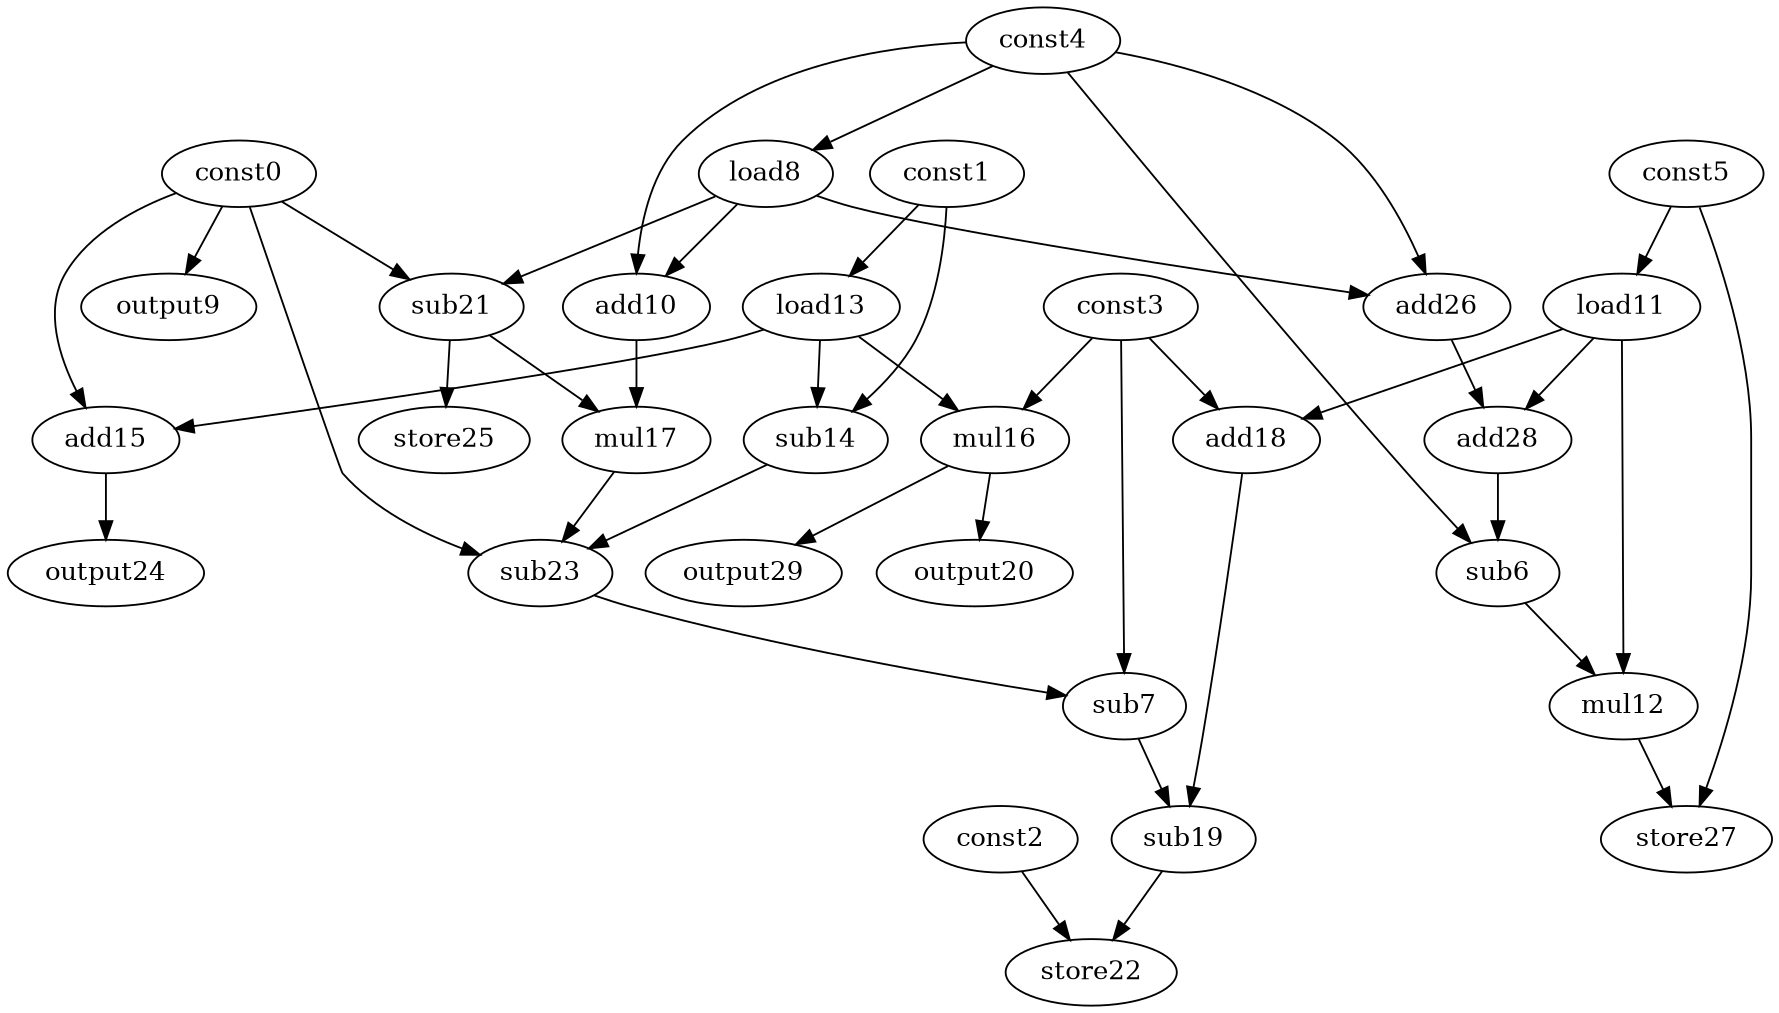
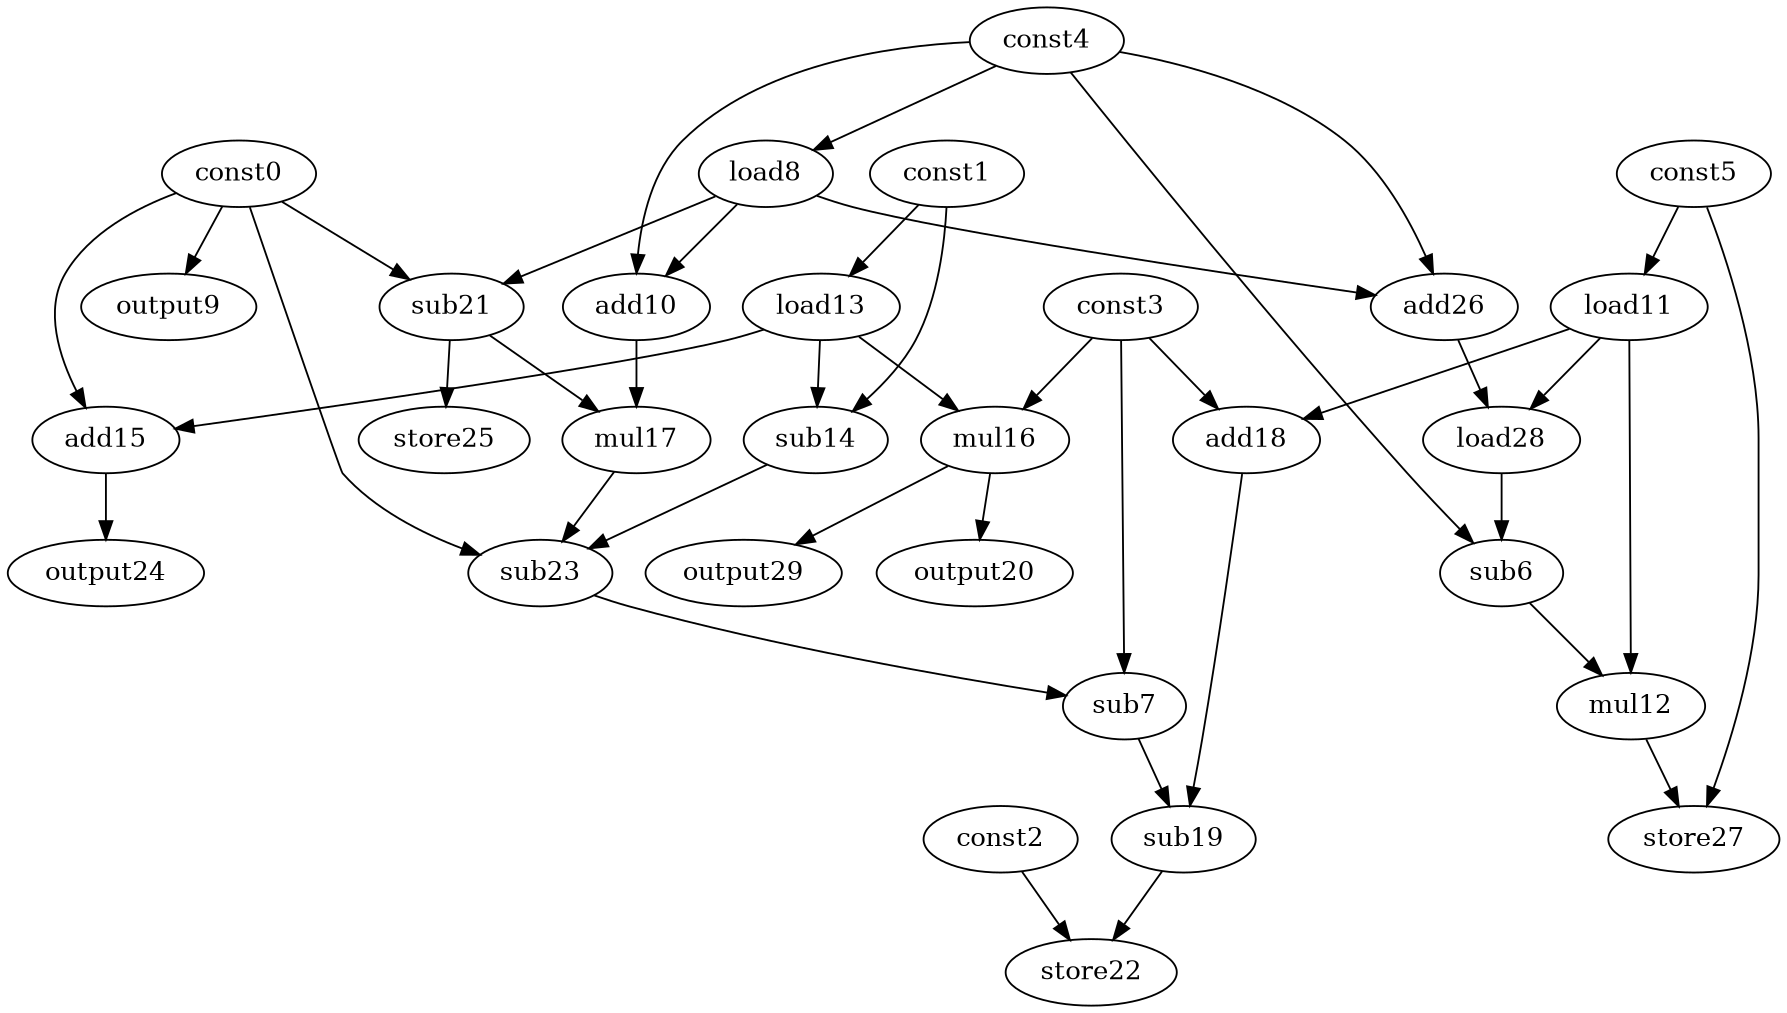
node "add28": label "add28" -> "load28"
